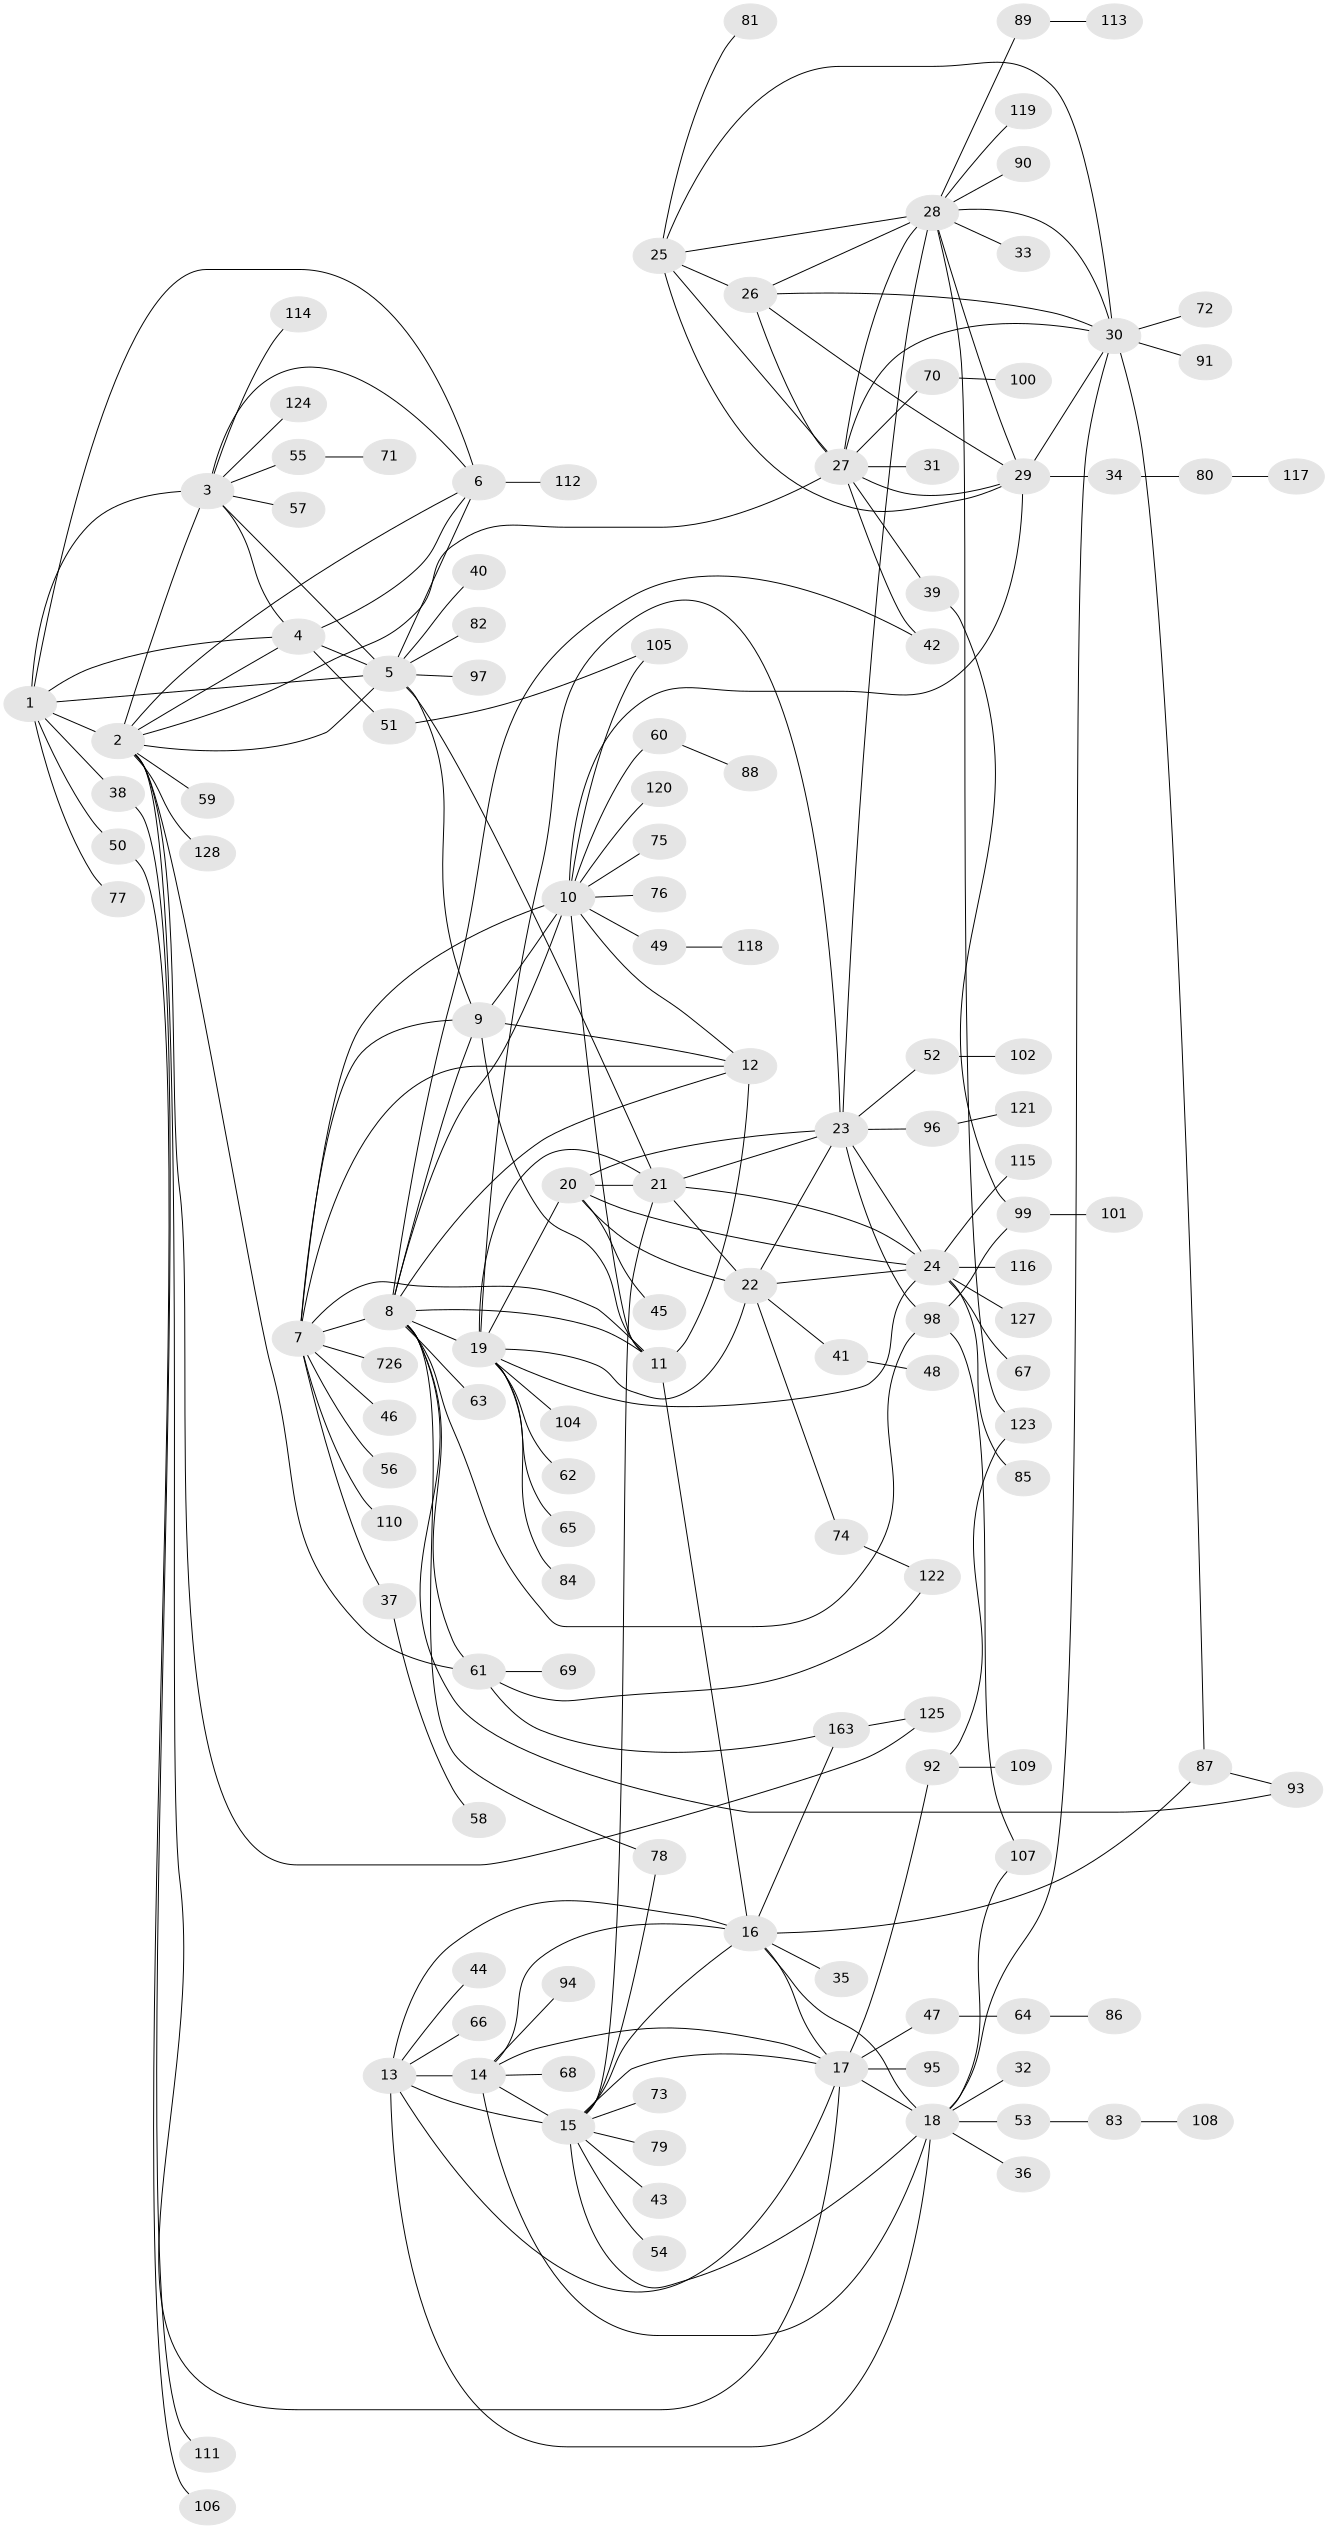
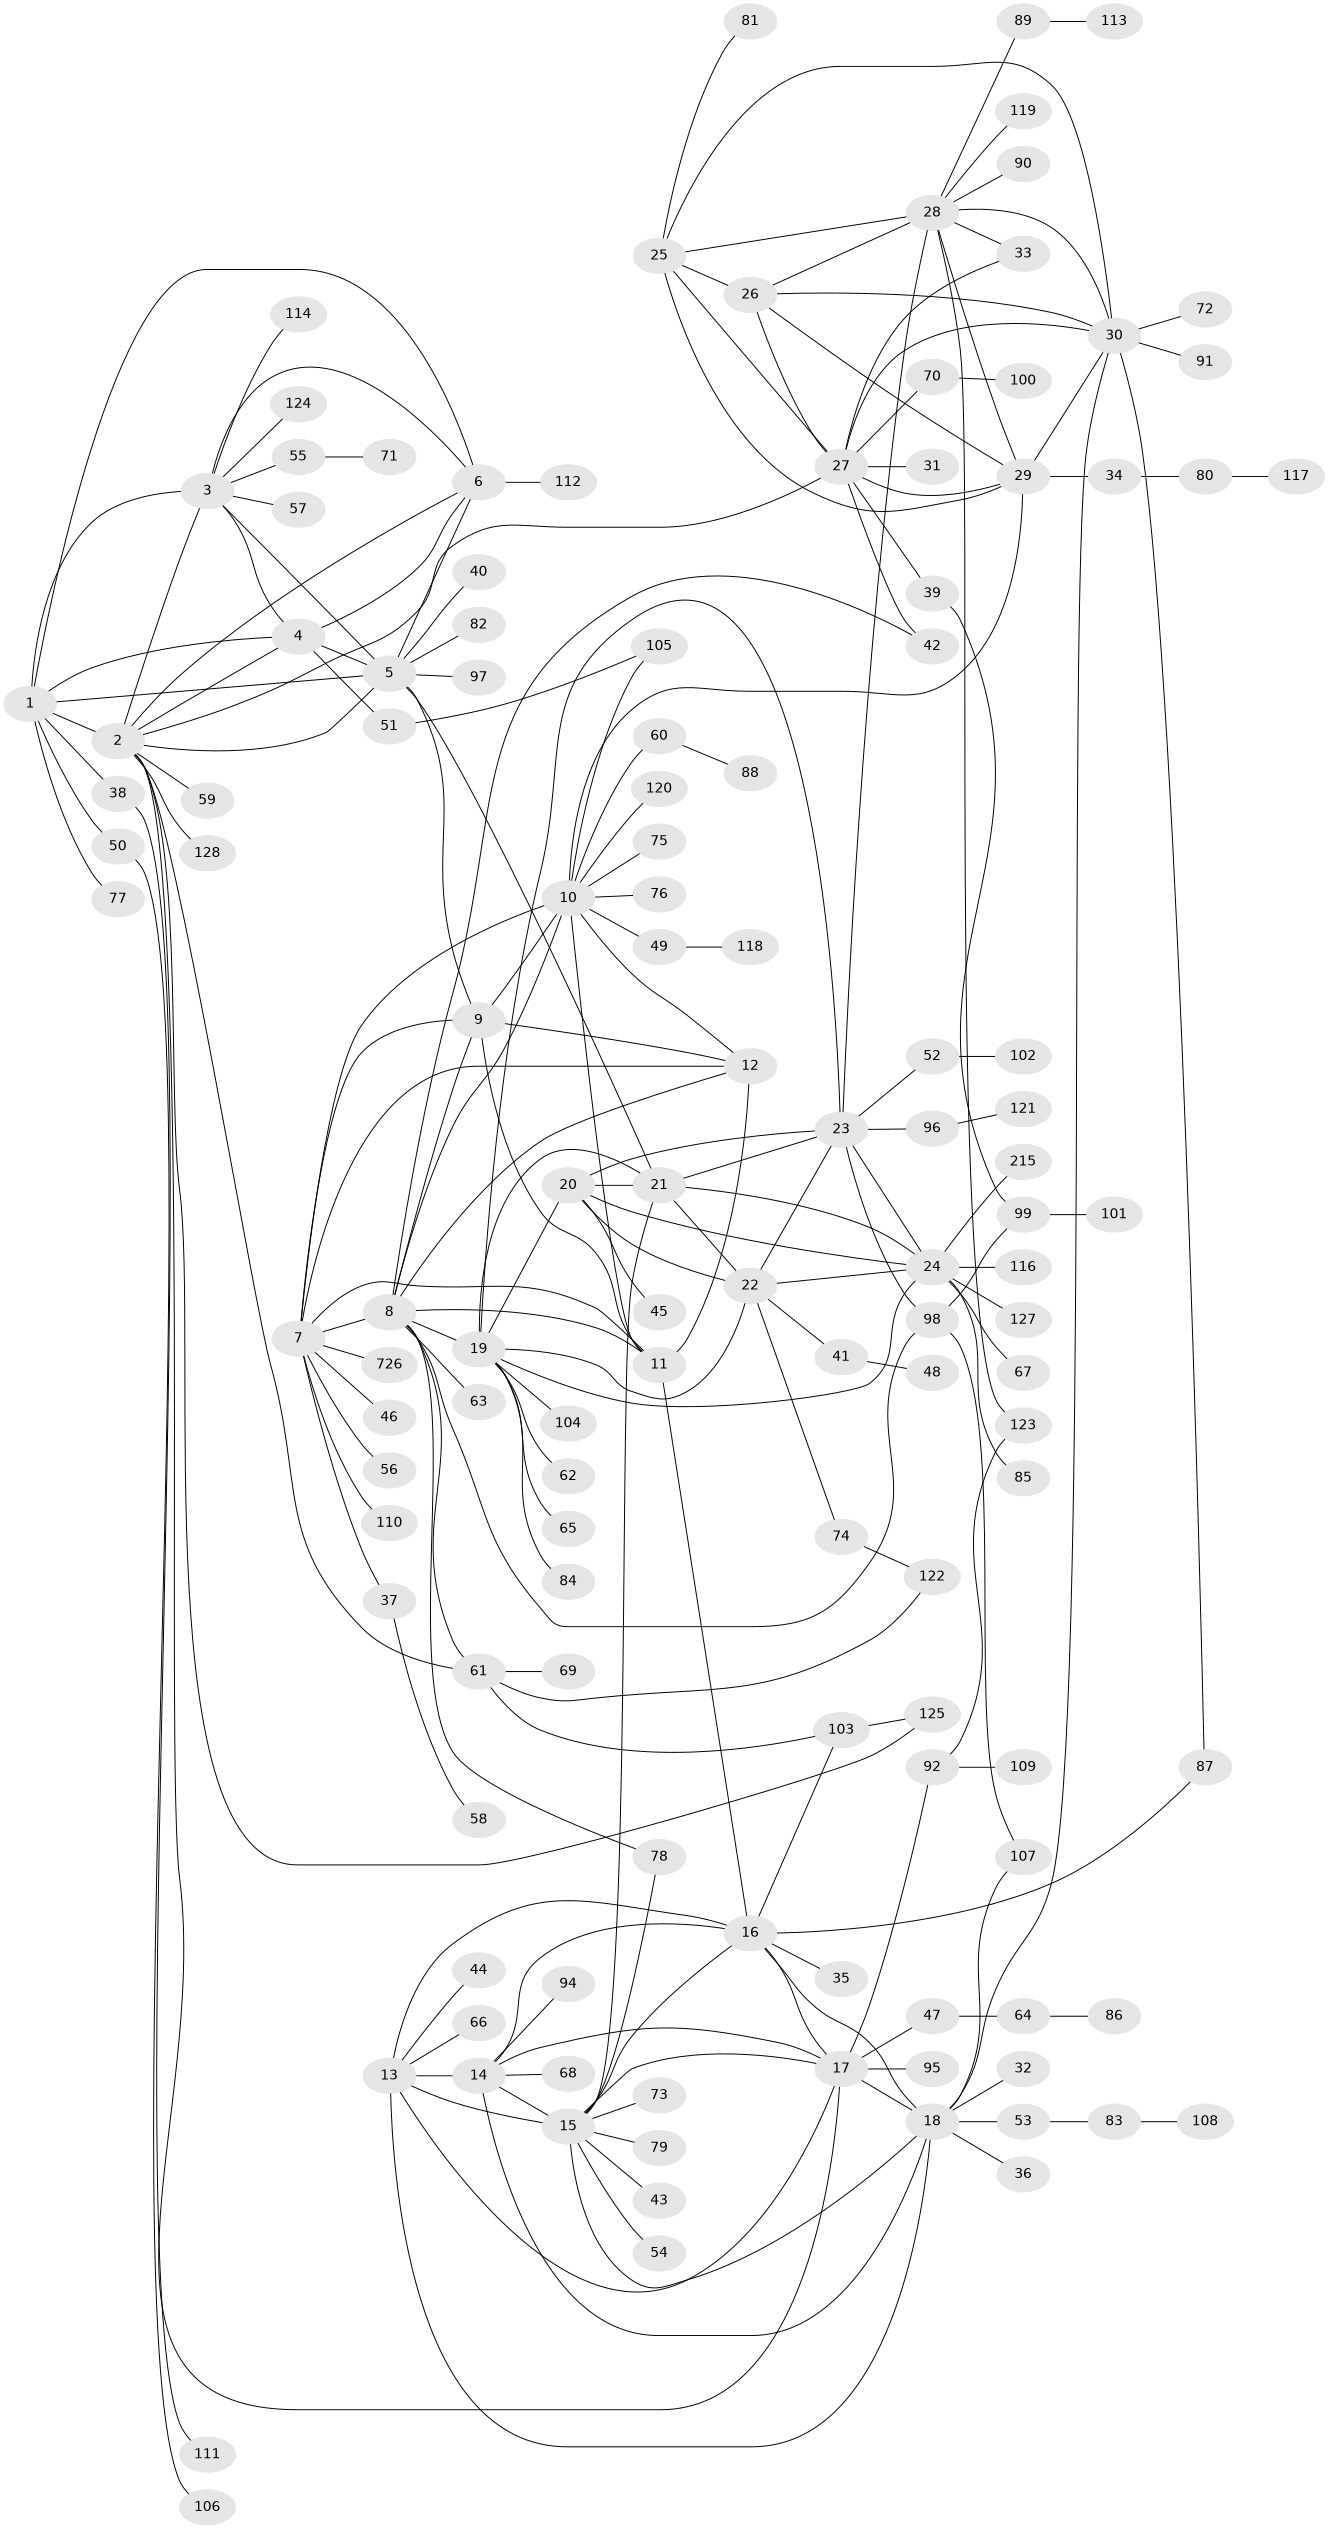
edge "28" -- "27": now "33" -- "27"
node "115": label "115" -> "215"
node "163": label "163" -> "103"
node "93": removed
